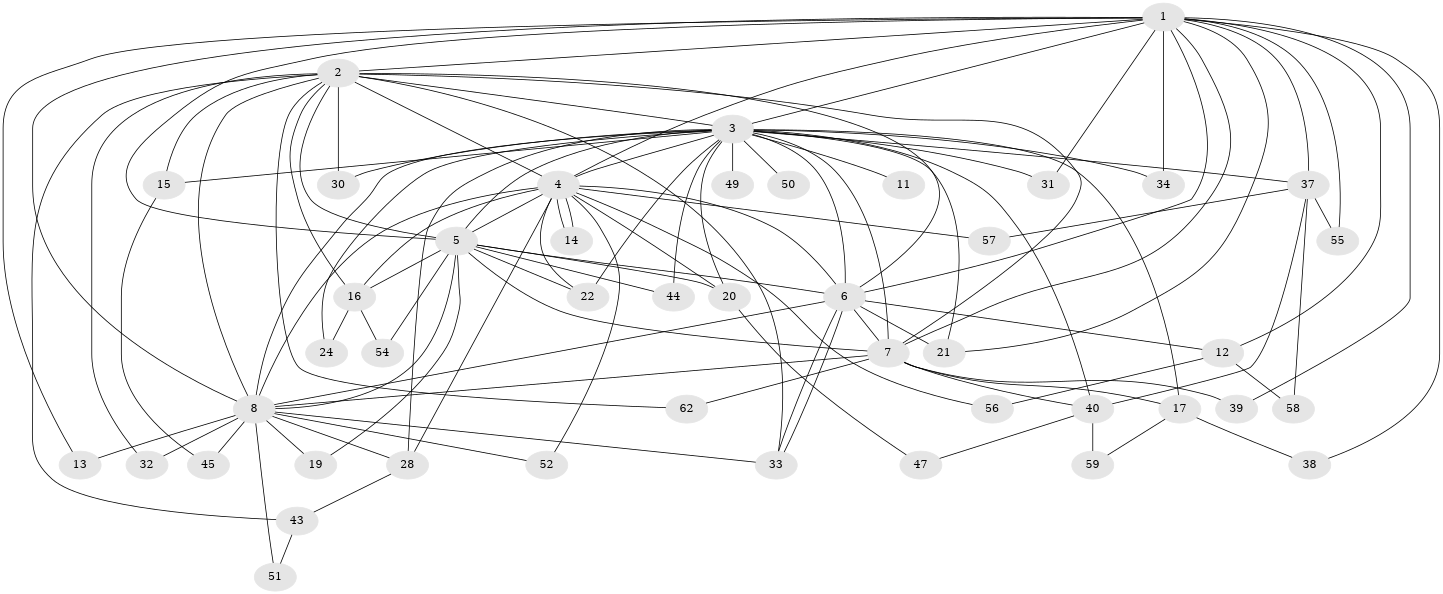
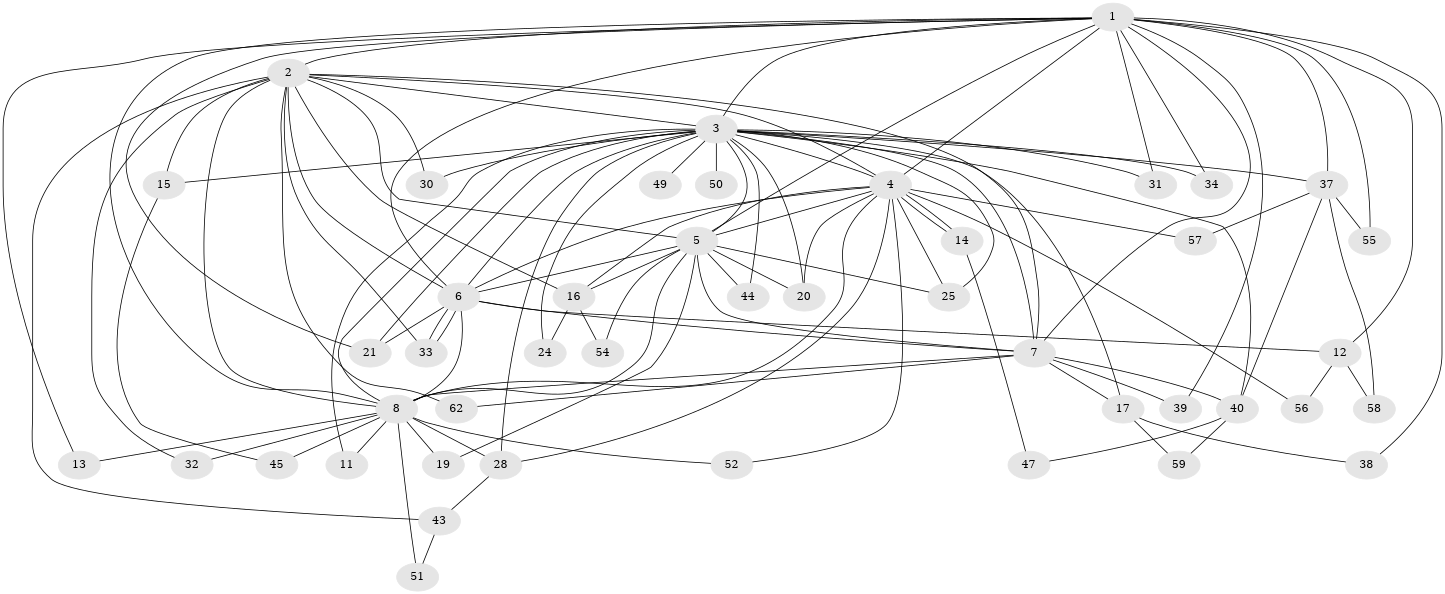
node "22": label "22" -> "25"
edge "20" -- "47": now "14" -- "47"
edge "8" -- "33": now "8" -- "11"
